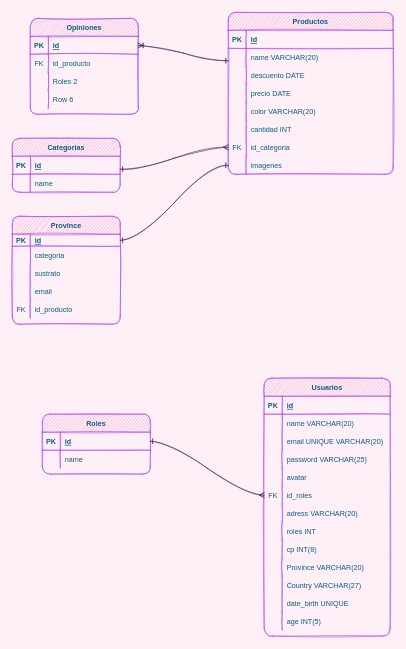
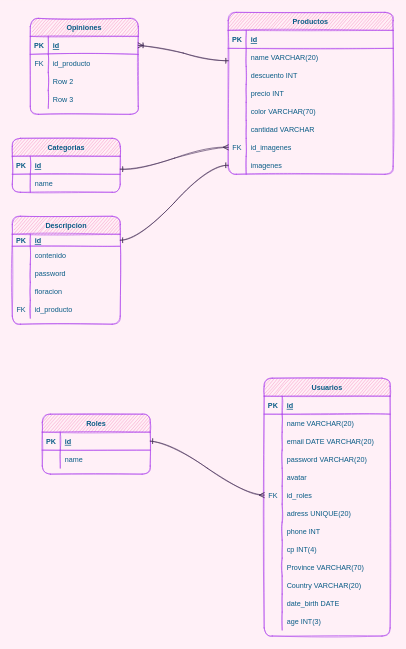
node "descuento DATE": label "descuento DATE" -> "descuento INT"
node "Roles 2": label "Roles 2" -> "Row 2"
node "precio DATE": label "precio DATE" -> "precio INT"
node "Row 6": label "Row 6" -> "Row 3"
node "color VARCHAR(20)": label "color VARCHAR(20)" -> "color VARCHAR(70)"
node "cantidad INT": label "cantidad INT" -> "cantidad VARCHAR"
node "id_categoria": label "id_categoria" -> "id_imagenes"
node "Province": label "Province" -> "Descripcion"
node "categoria": label "categoria" -> "contenido"
node "sustrato": label "sustrato" -> "password"
node "email": label "email" -> "floracion"
node "email UNIQUE VARCHAR(20)": label "email UNIQUE VARCHAR(20)" -> "email DATE VARCHAR(20)"
node "password VARCHAR(25)": label "password VARCHAR(25)" -> "password VARCHAR(20)"
node "adress VARCHAR(20)": label "adress VARCHAR(20)" -> "adress UNIQUE(20)"
node "roles INT": label "roles INT" -> "phone INT"
node "cp INT(8)": label "cp INT(8)" -> "cp INT(4)"
node "Province VARCHAR(20)": label "Province VARCHAR(20)" -> "Province VARCHAR(70)"
node "Country VARCHAR(27)": label "Country VARCHAR(27)" -> "Country VARCHAR(20)"
node "date_birth UNIQUE": label "date_birth UNIQUE" -> "date_birth DATE"
node "age INT(5)": label "age INT(5)" -> "age INT(3)"
